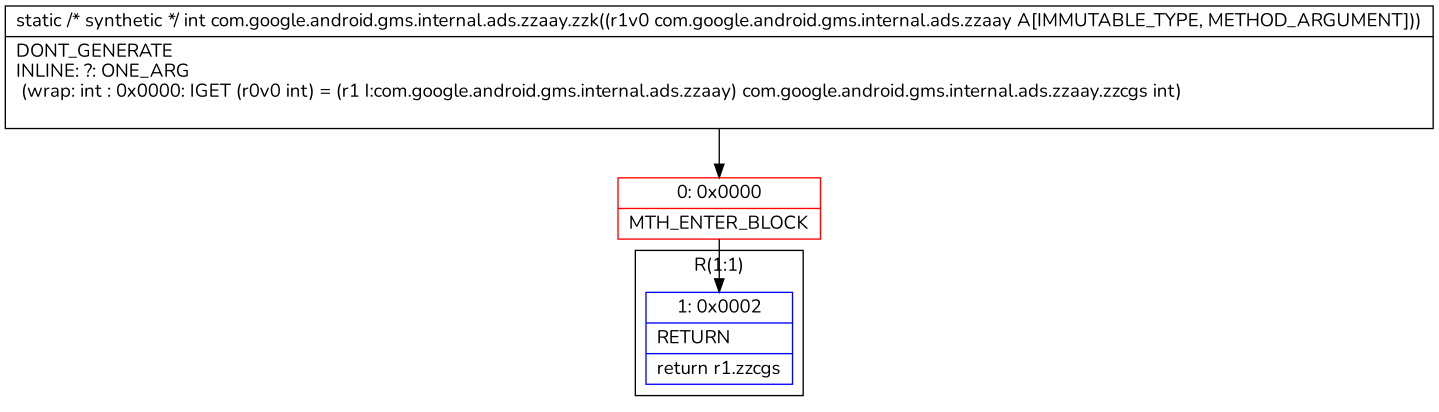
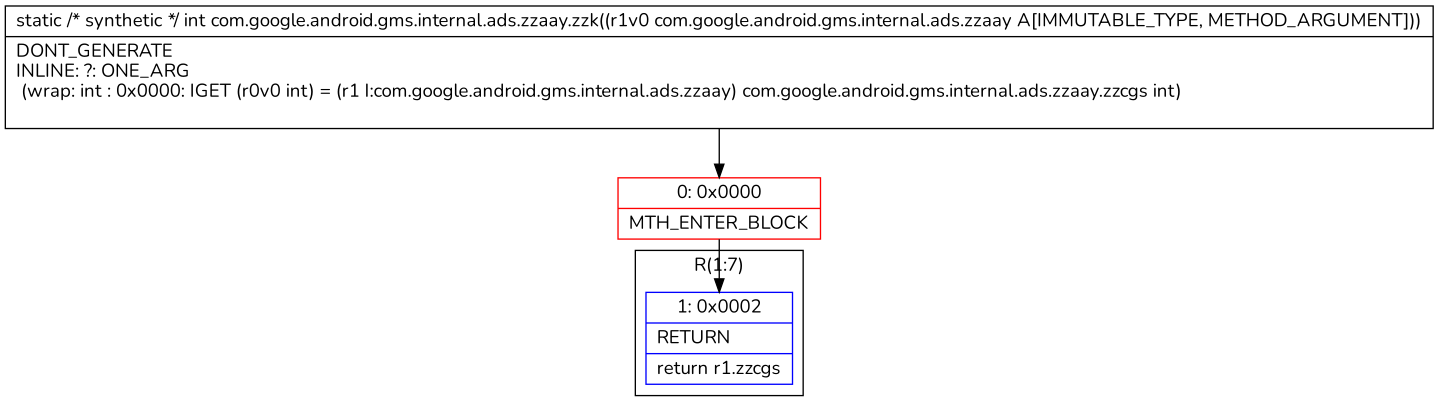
cluster "R(1:1)": label "R(1:1)" -> "R(1:7)"
